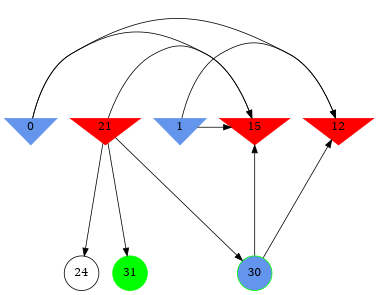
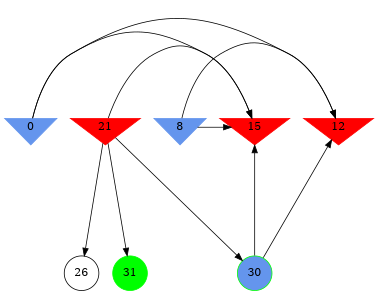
node "1": label "1" -> "8"
node "24": label "24" -> "26"
